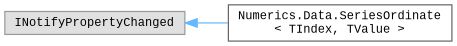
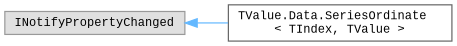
node "Numerics.Data.SeriesOrdinate < TIndex, TValue >": label "Numerics.Data.SeriesOrdinate < TIndex, TValue >" -> "TValue.Data.SeriesOrdinate < TIndex, TValue >"
